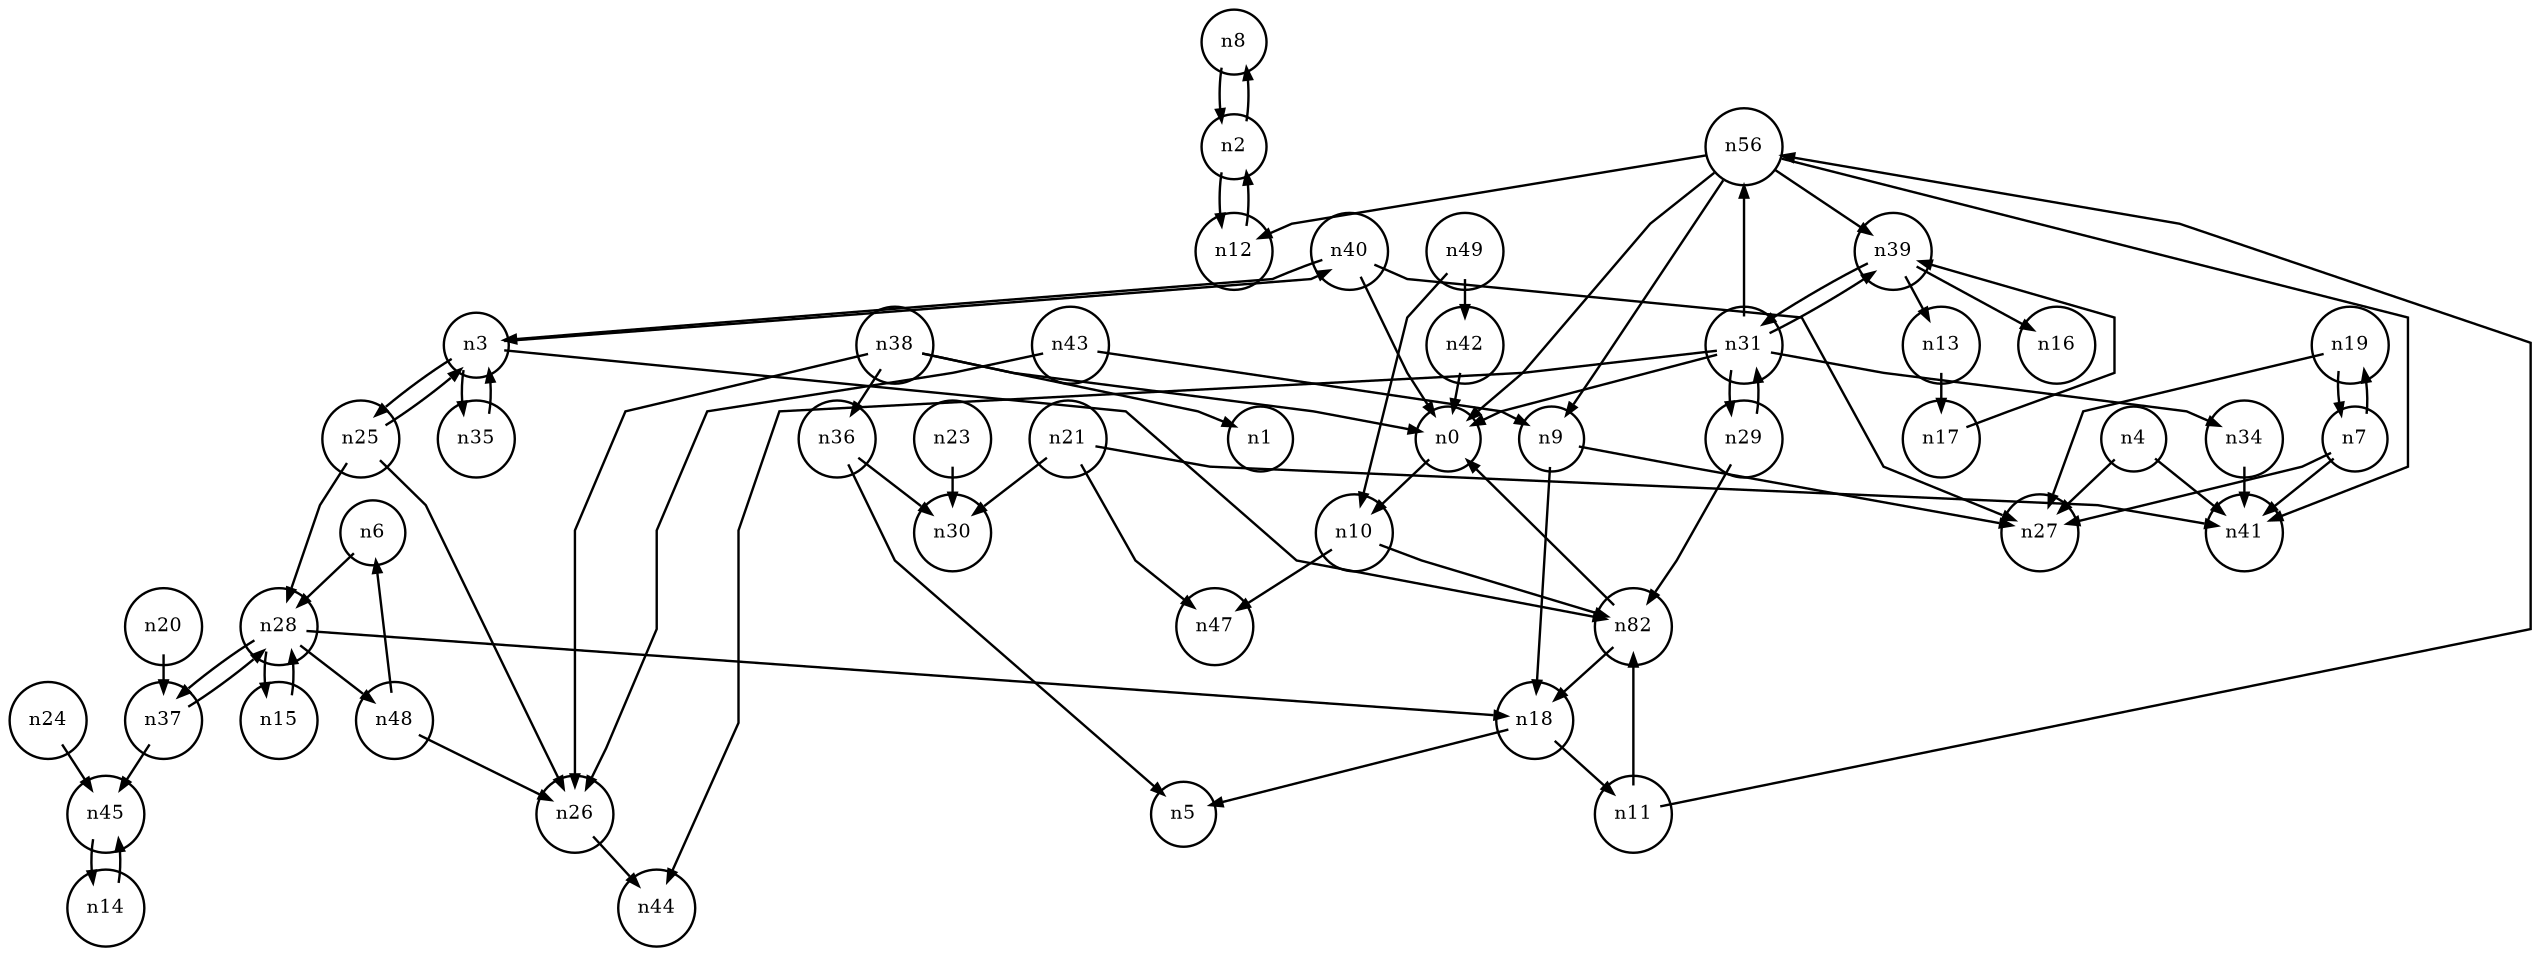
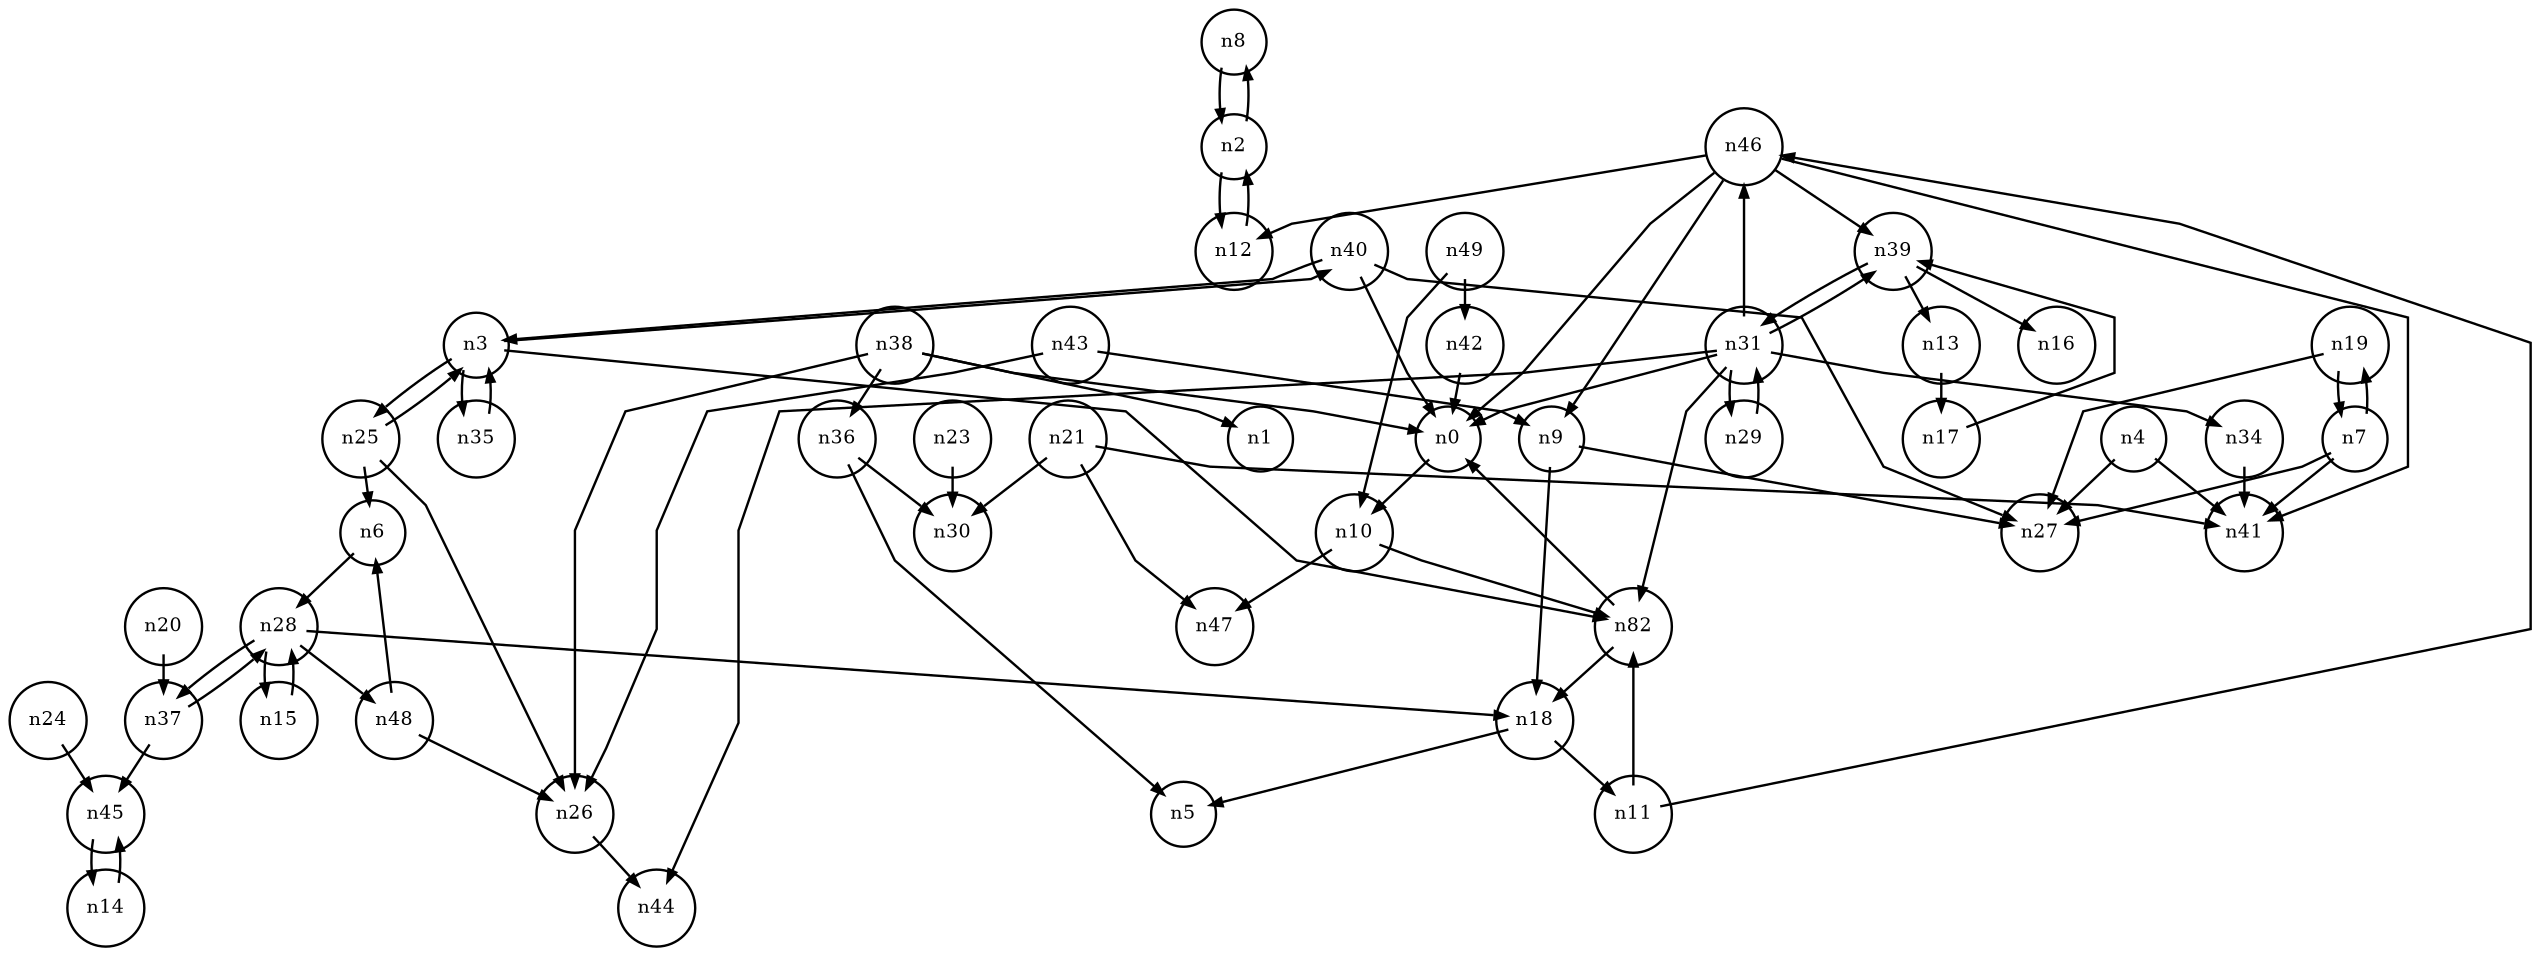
node "n56": label "n56" -> "n46"
edge "n25" -> "n28": now "n25" -> "n6"
edge "n29" -> "n82": now "n31" -> "n82"
